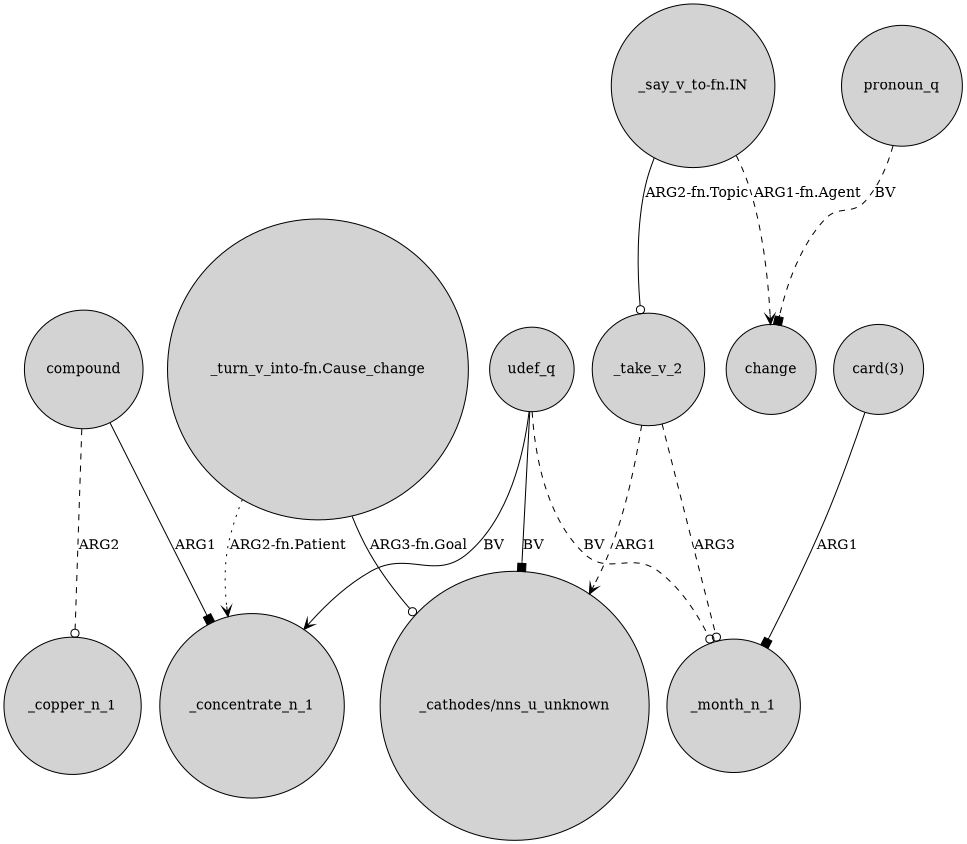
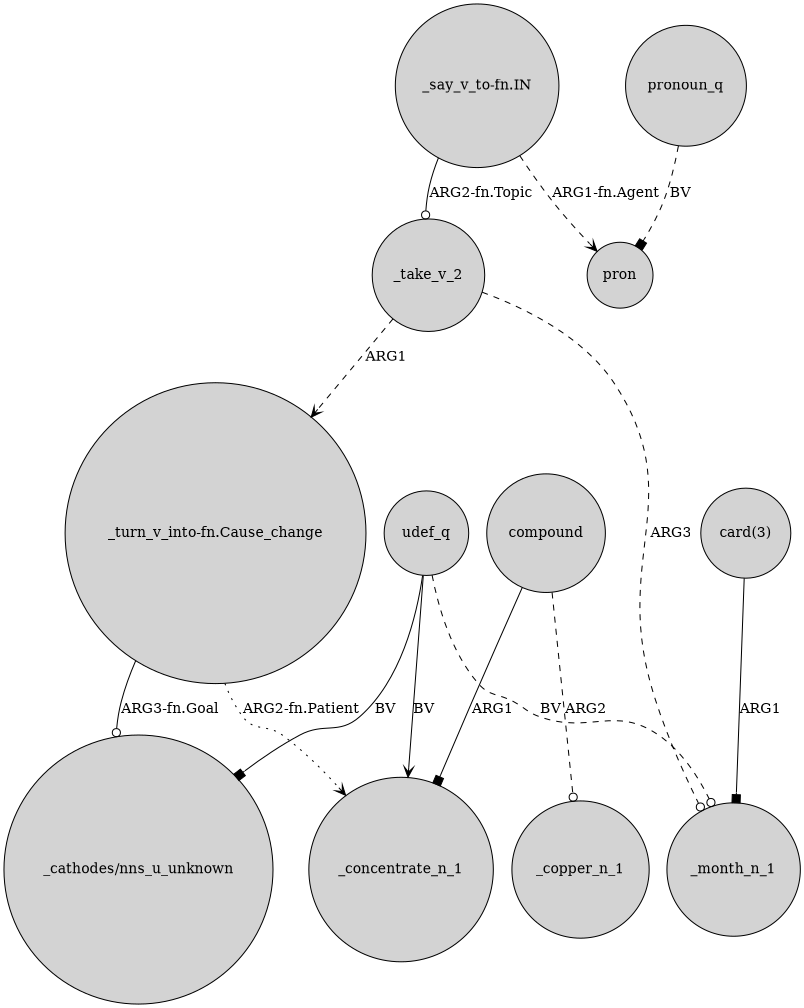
node "change": label "change" -> "pron"
edge "_take_v_2" -> "_cathodes/nns_u_unknown": now "_take_v_2" -> "_turn_v_into-fn.Cause_change"
